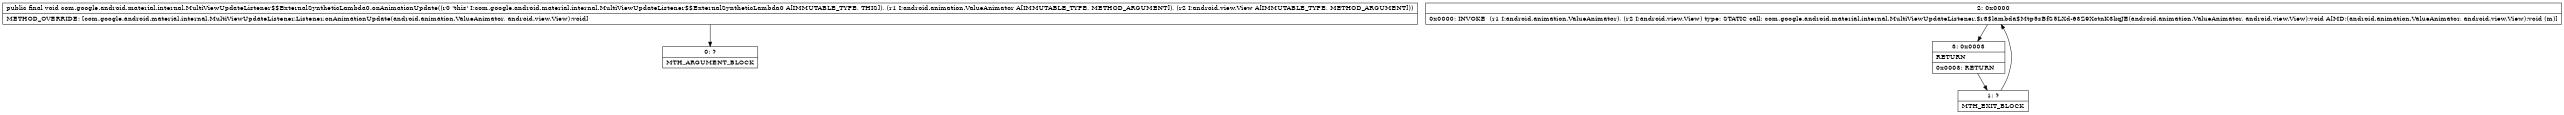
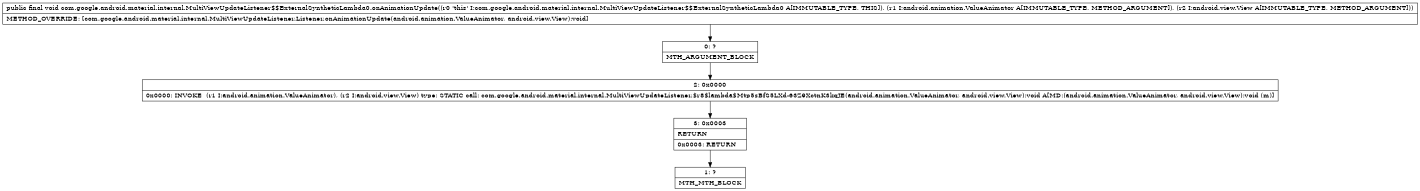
edge "1: ?" -> "2: 0x0000": now "0: ?" -> "2: 0x0000"
node "1: ?": text "MTH_EXIT_BLOCK" -> "MTH_MTH_BLOCK"
